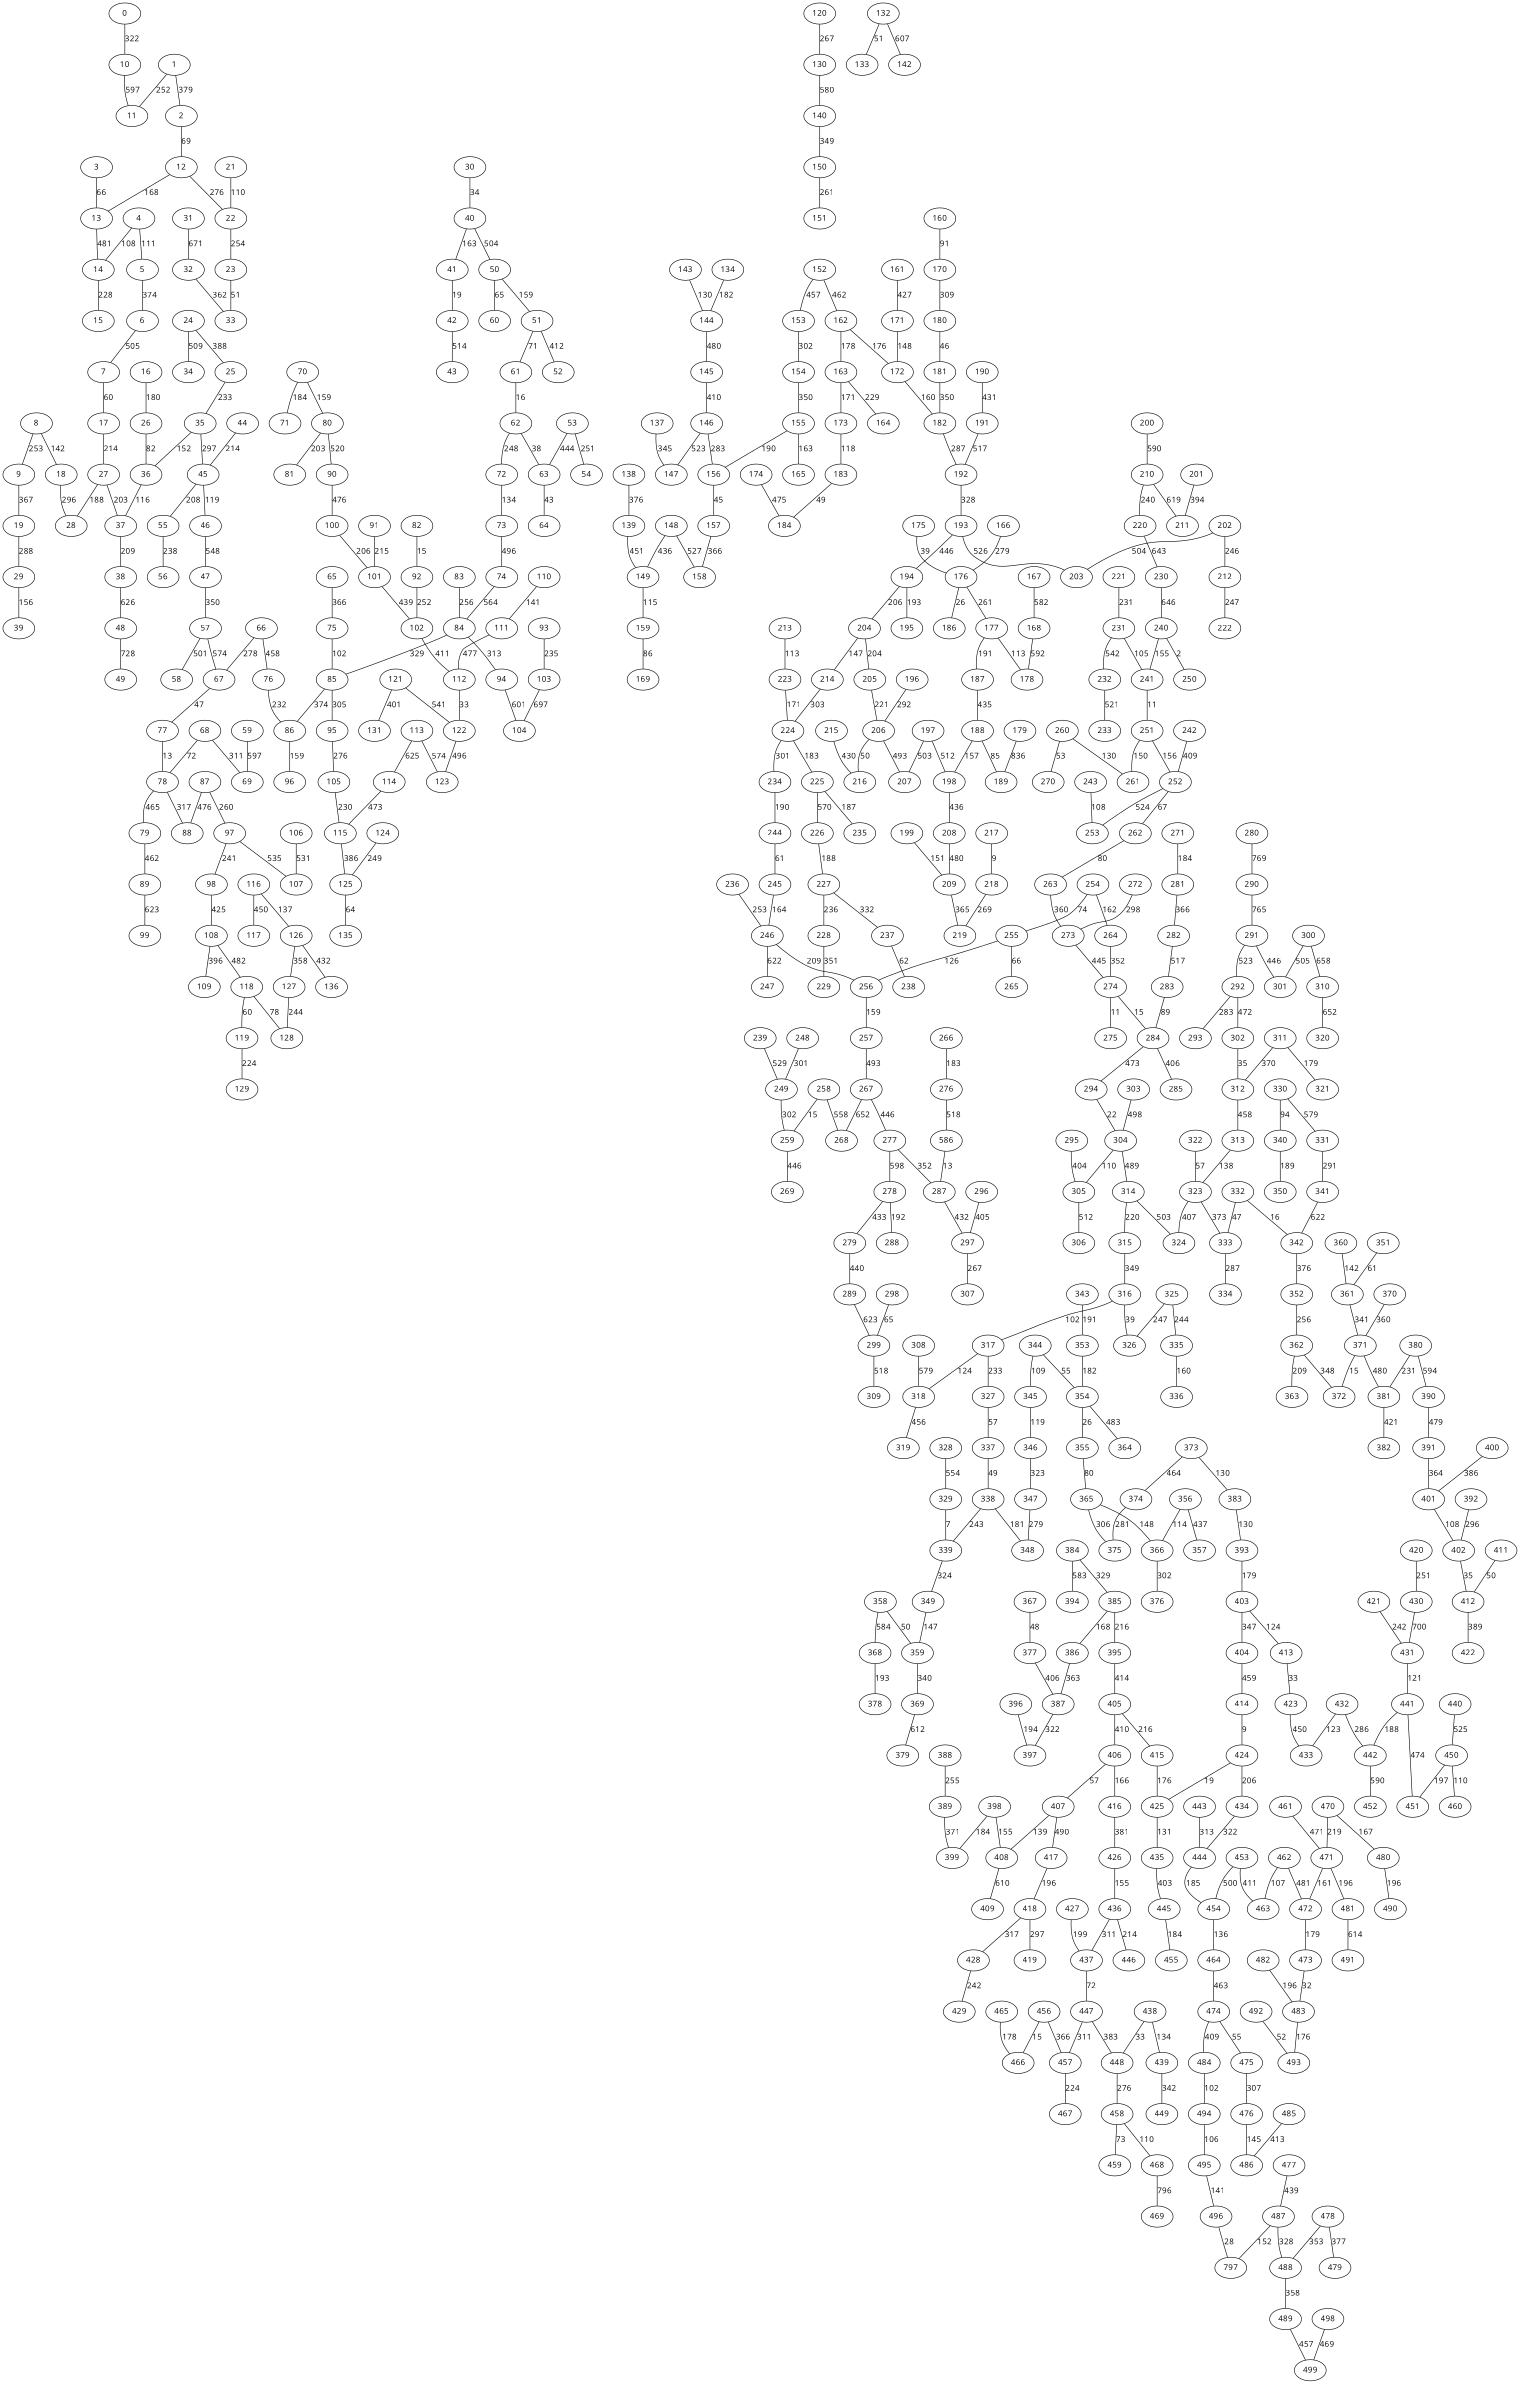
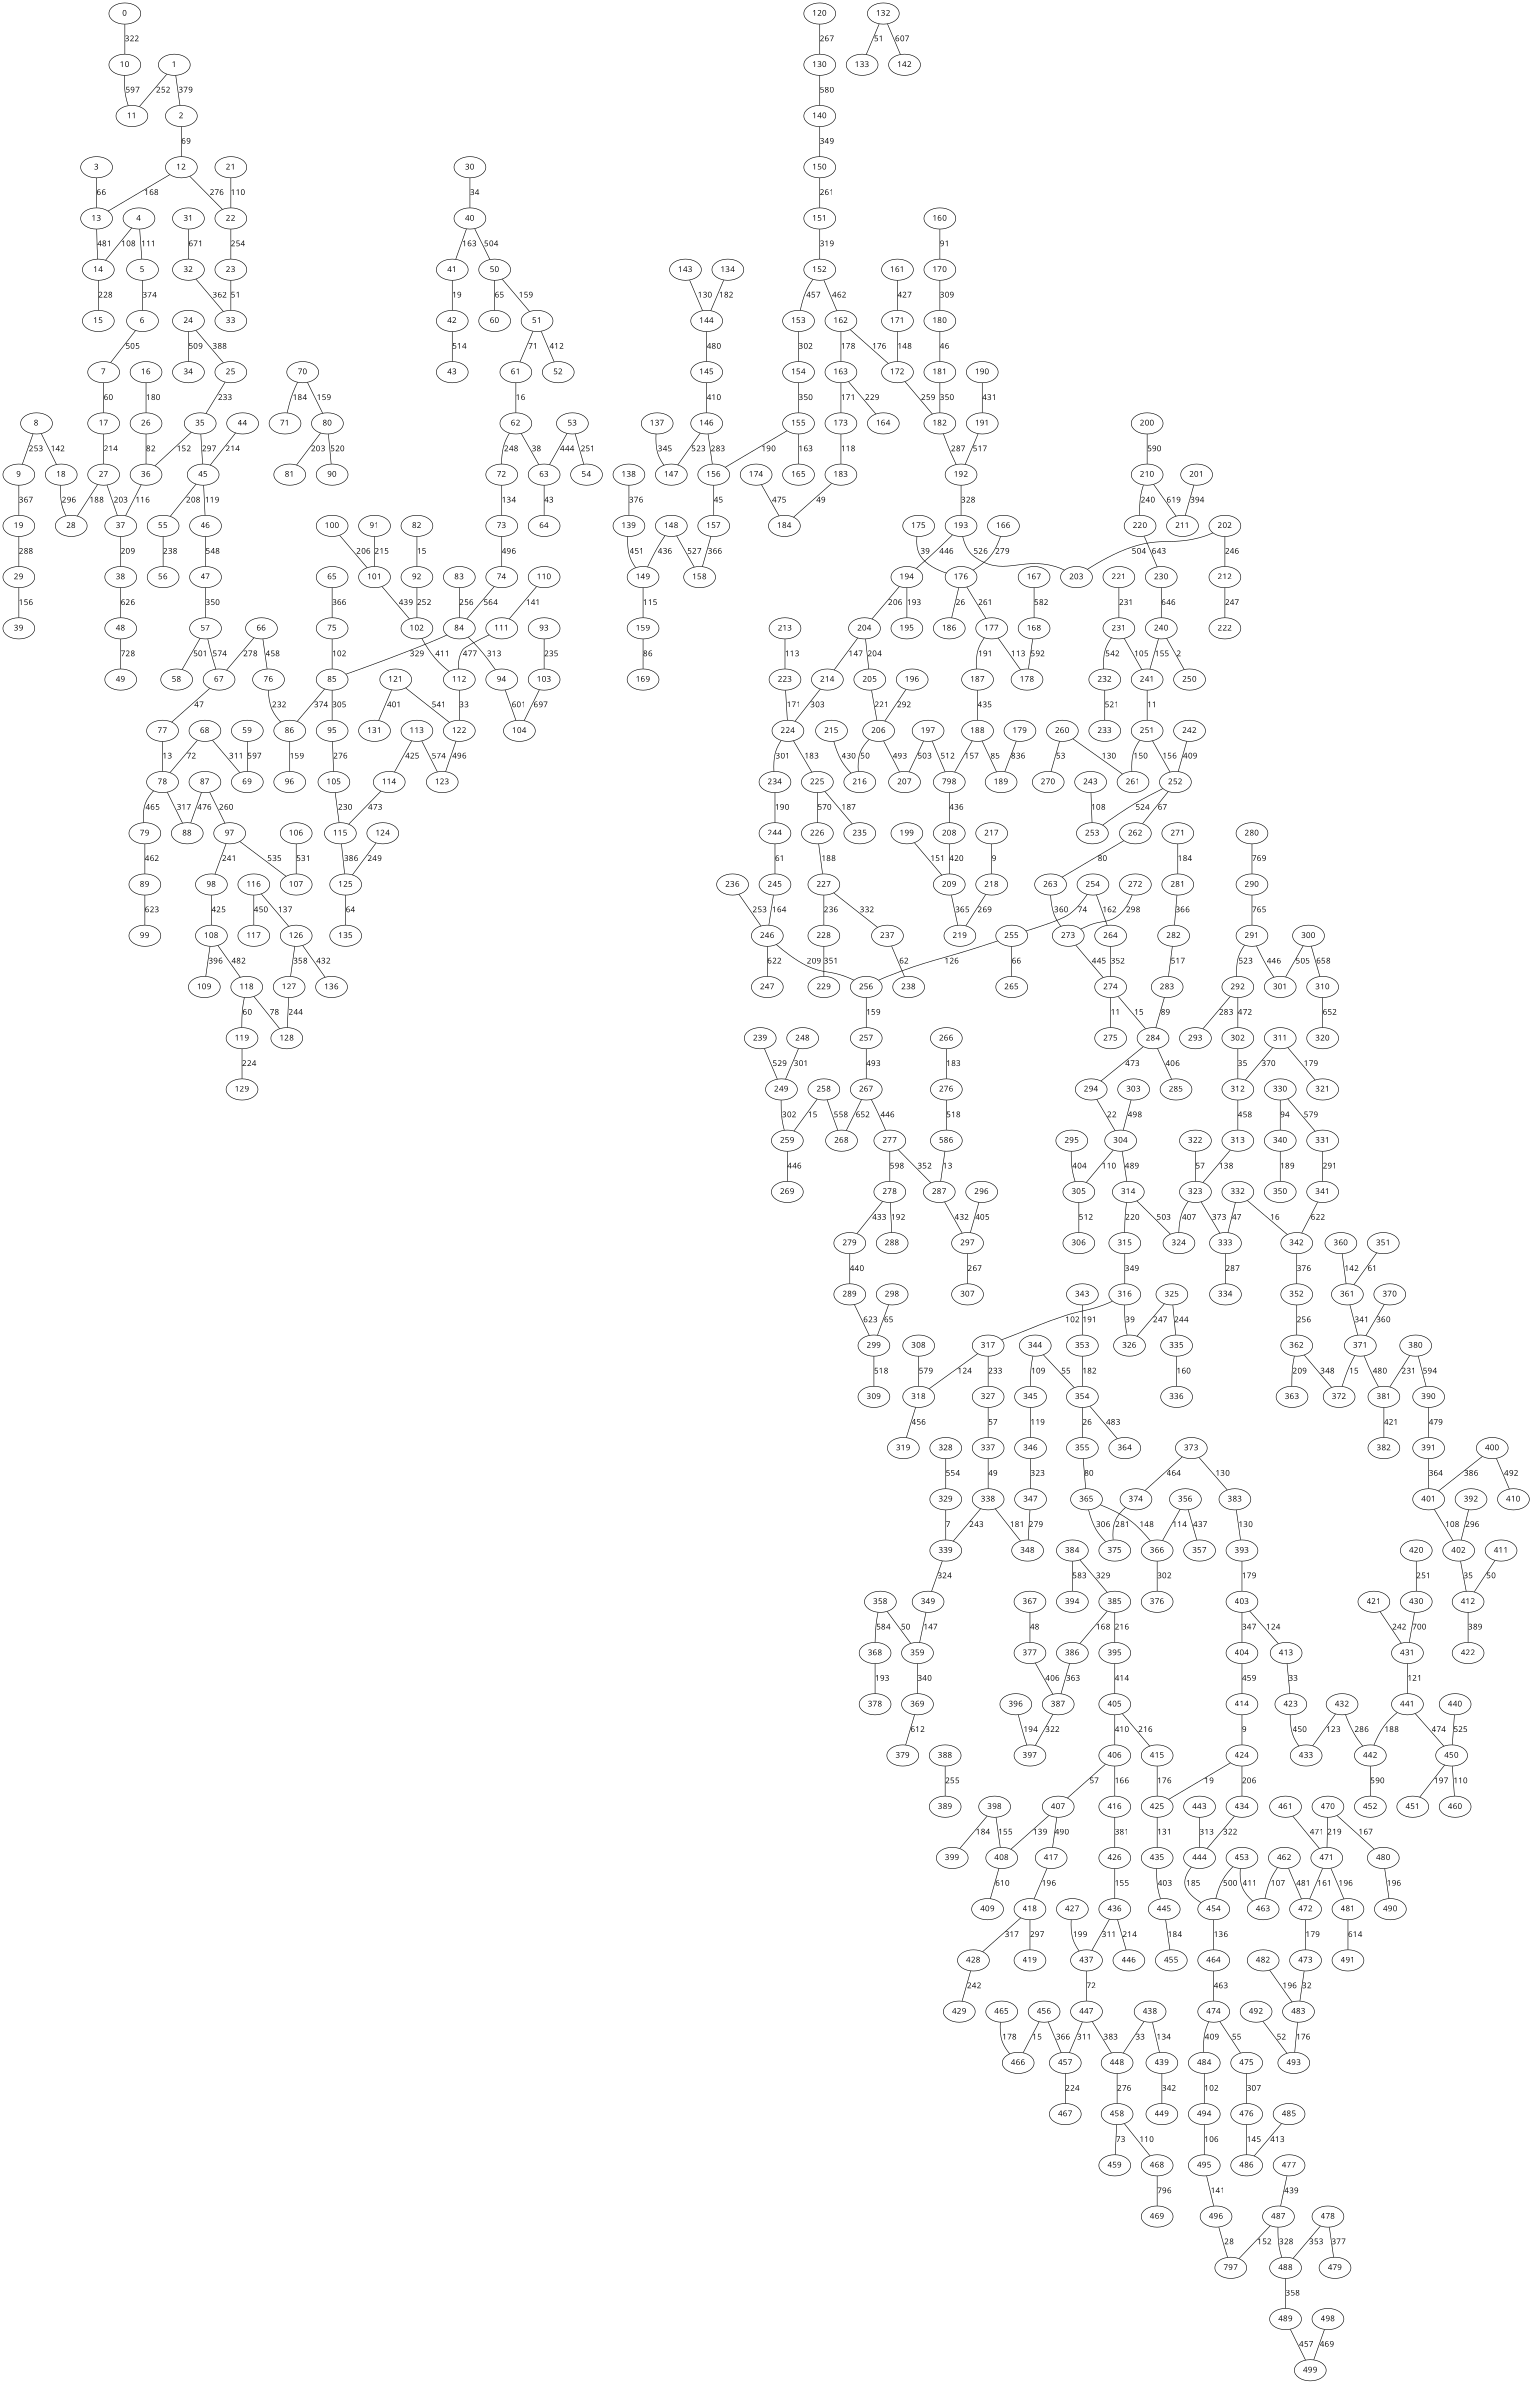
edge "151" -- "152": added, label "319"
edge "172" -- "182": label "160" -> "259"
edge "90" -- "100": removed, label "476"
edge "113" -- "114": label "625" -> "425"
node "198": label "198" -> "798"
edge "208" -- "209": label "480" -> "420"
node "410": added
edge "441" -- "451": now "441" -- "450"
edge "389" -- "399": removed, label "371"
